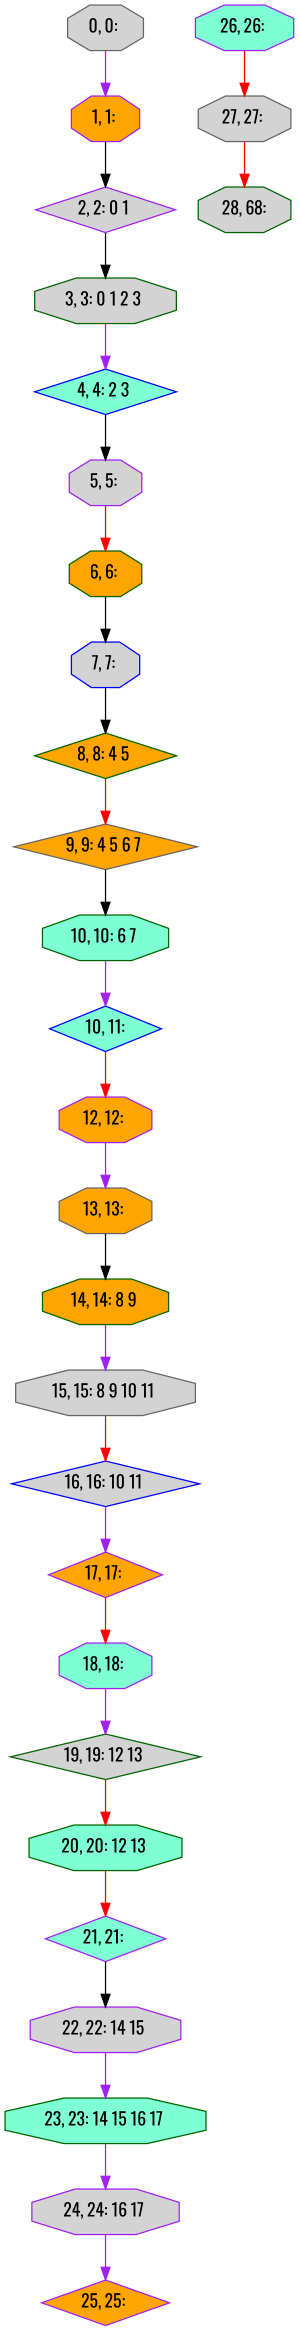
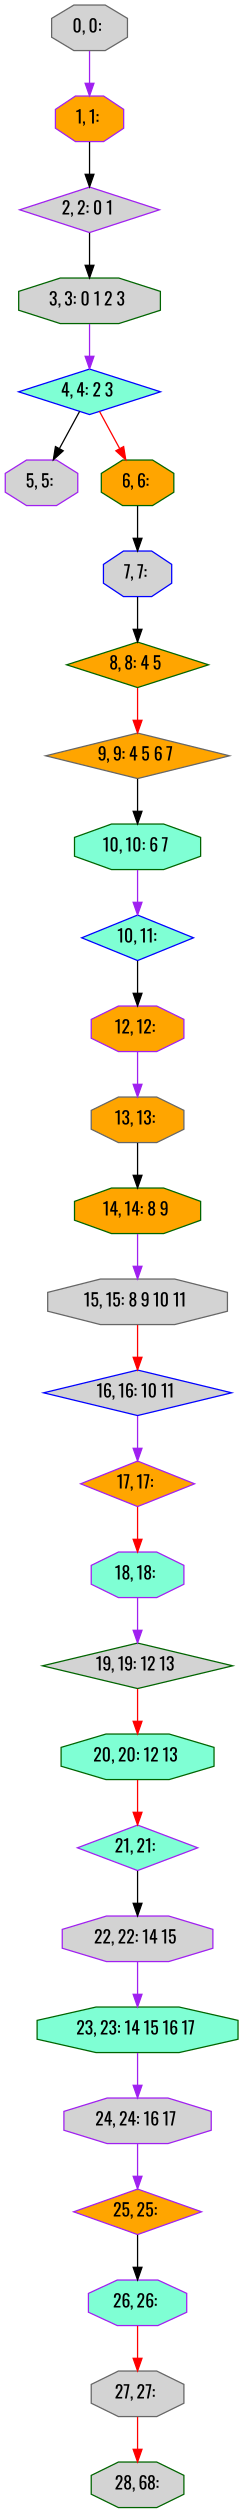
edge "5, 5:" -> "6, 6:": now "4, 4: 2 3" -> "6, 6:"
edge "10, 11:" -> "12, 12:": color red -> black
edge "25, 25:" -> "26, 26:": added
